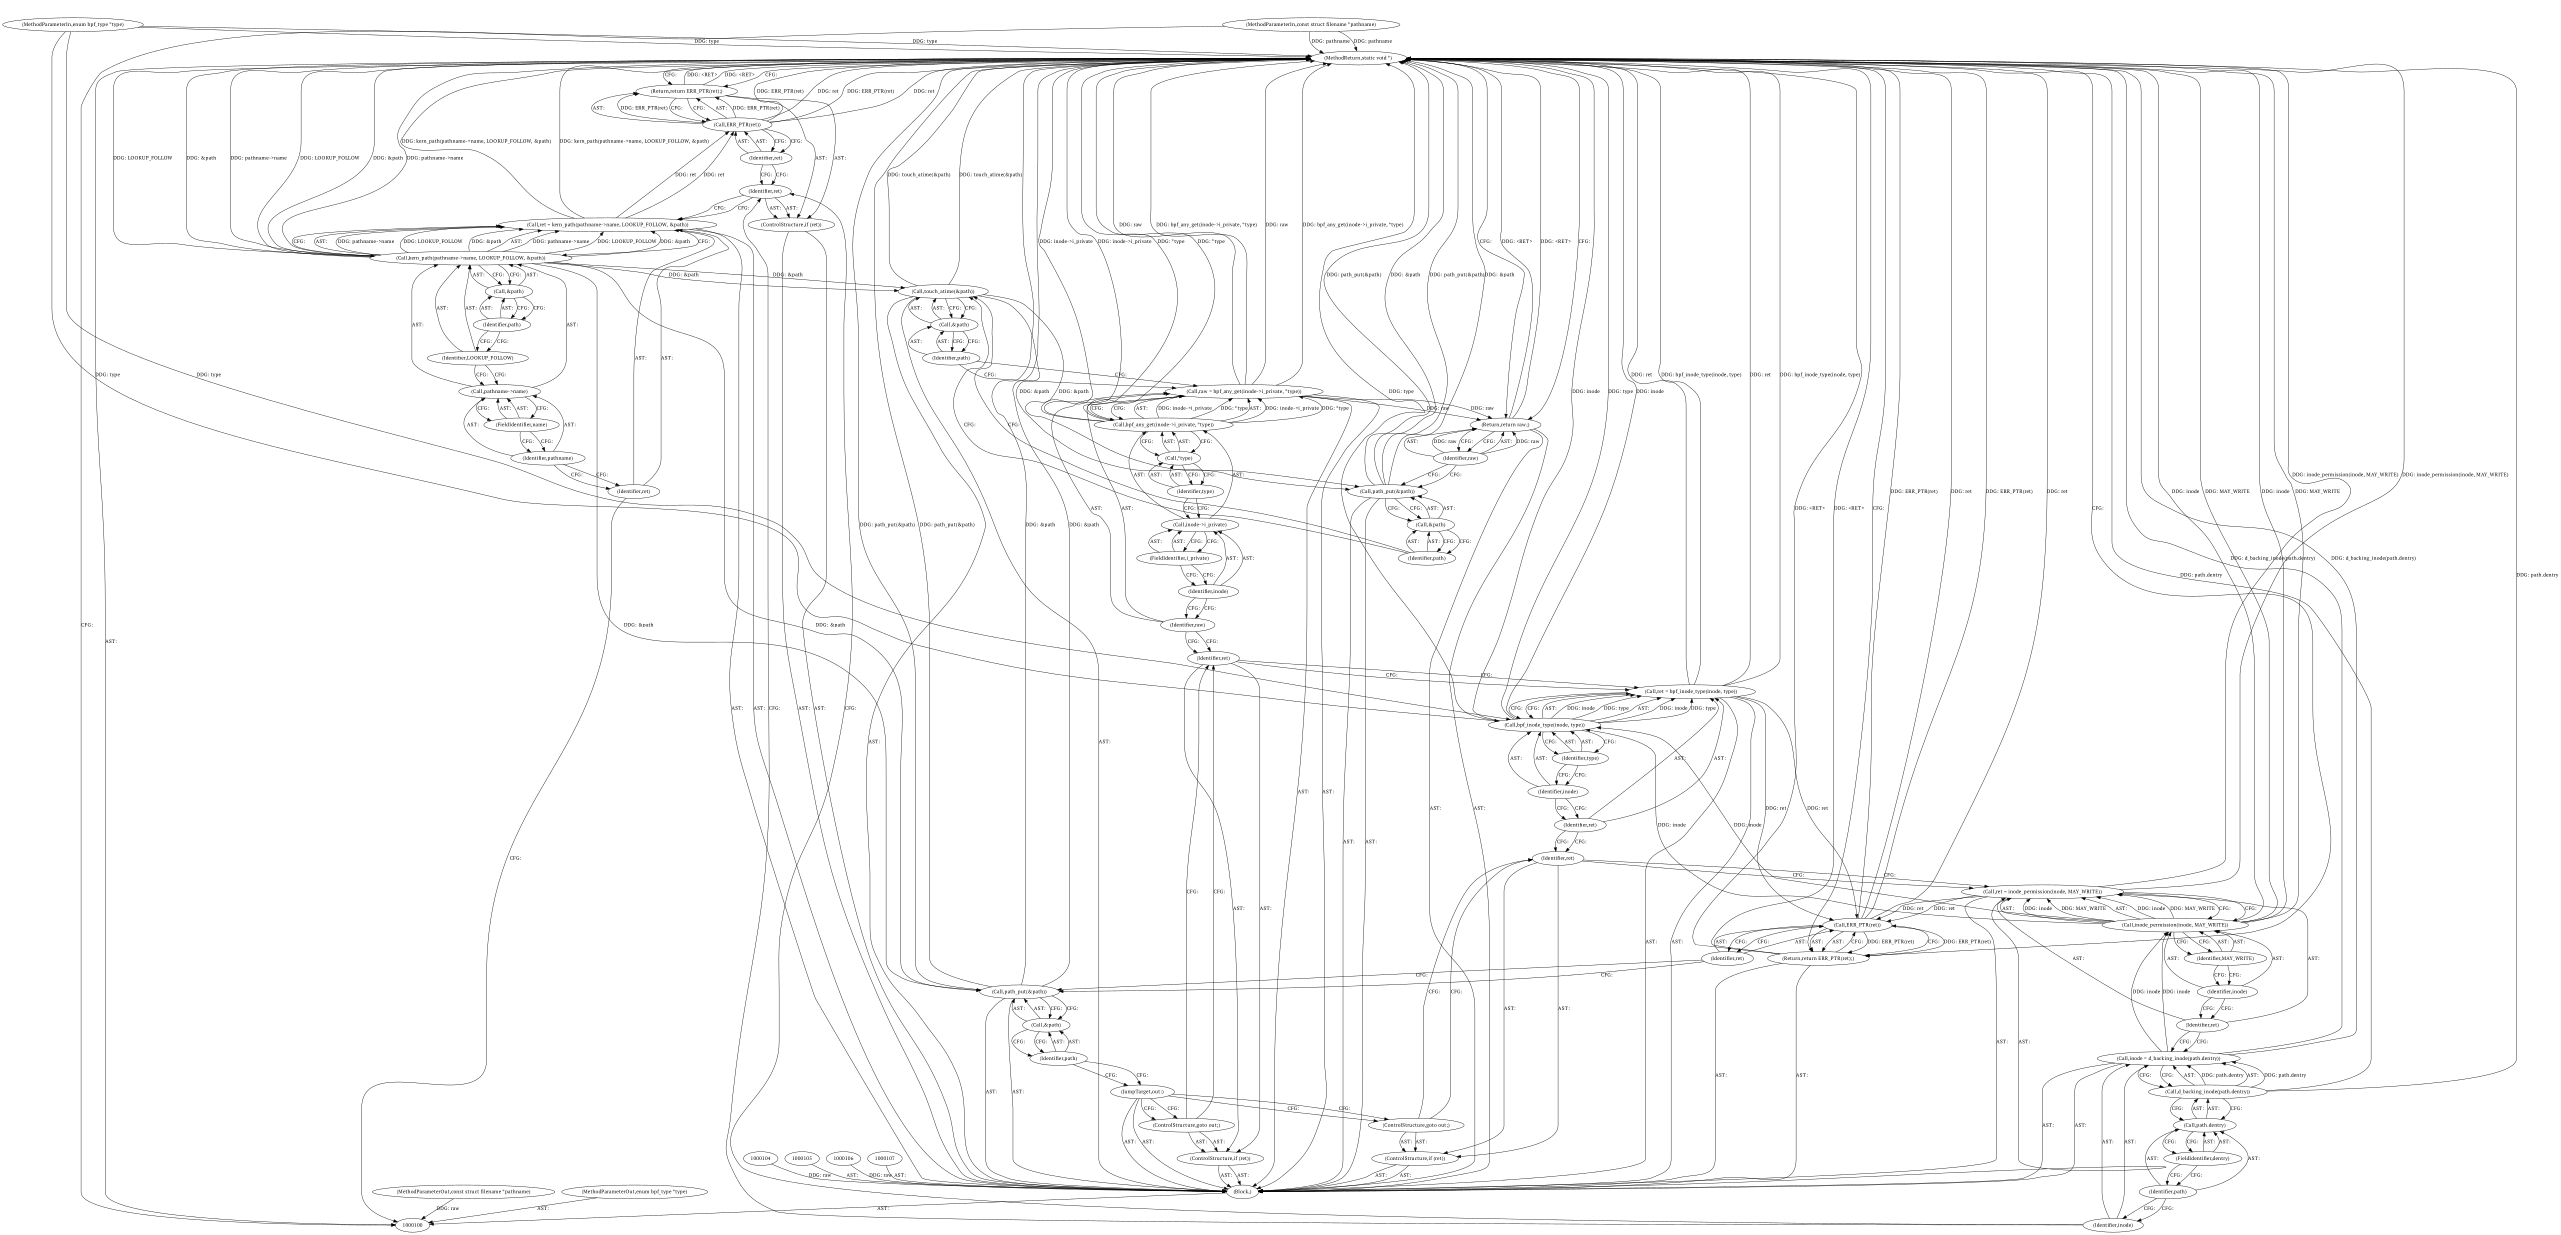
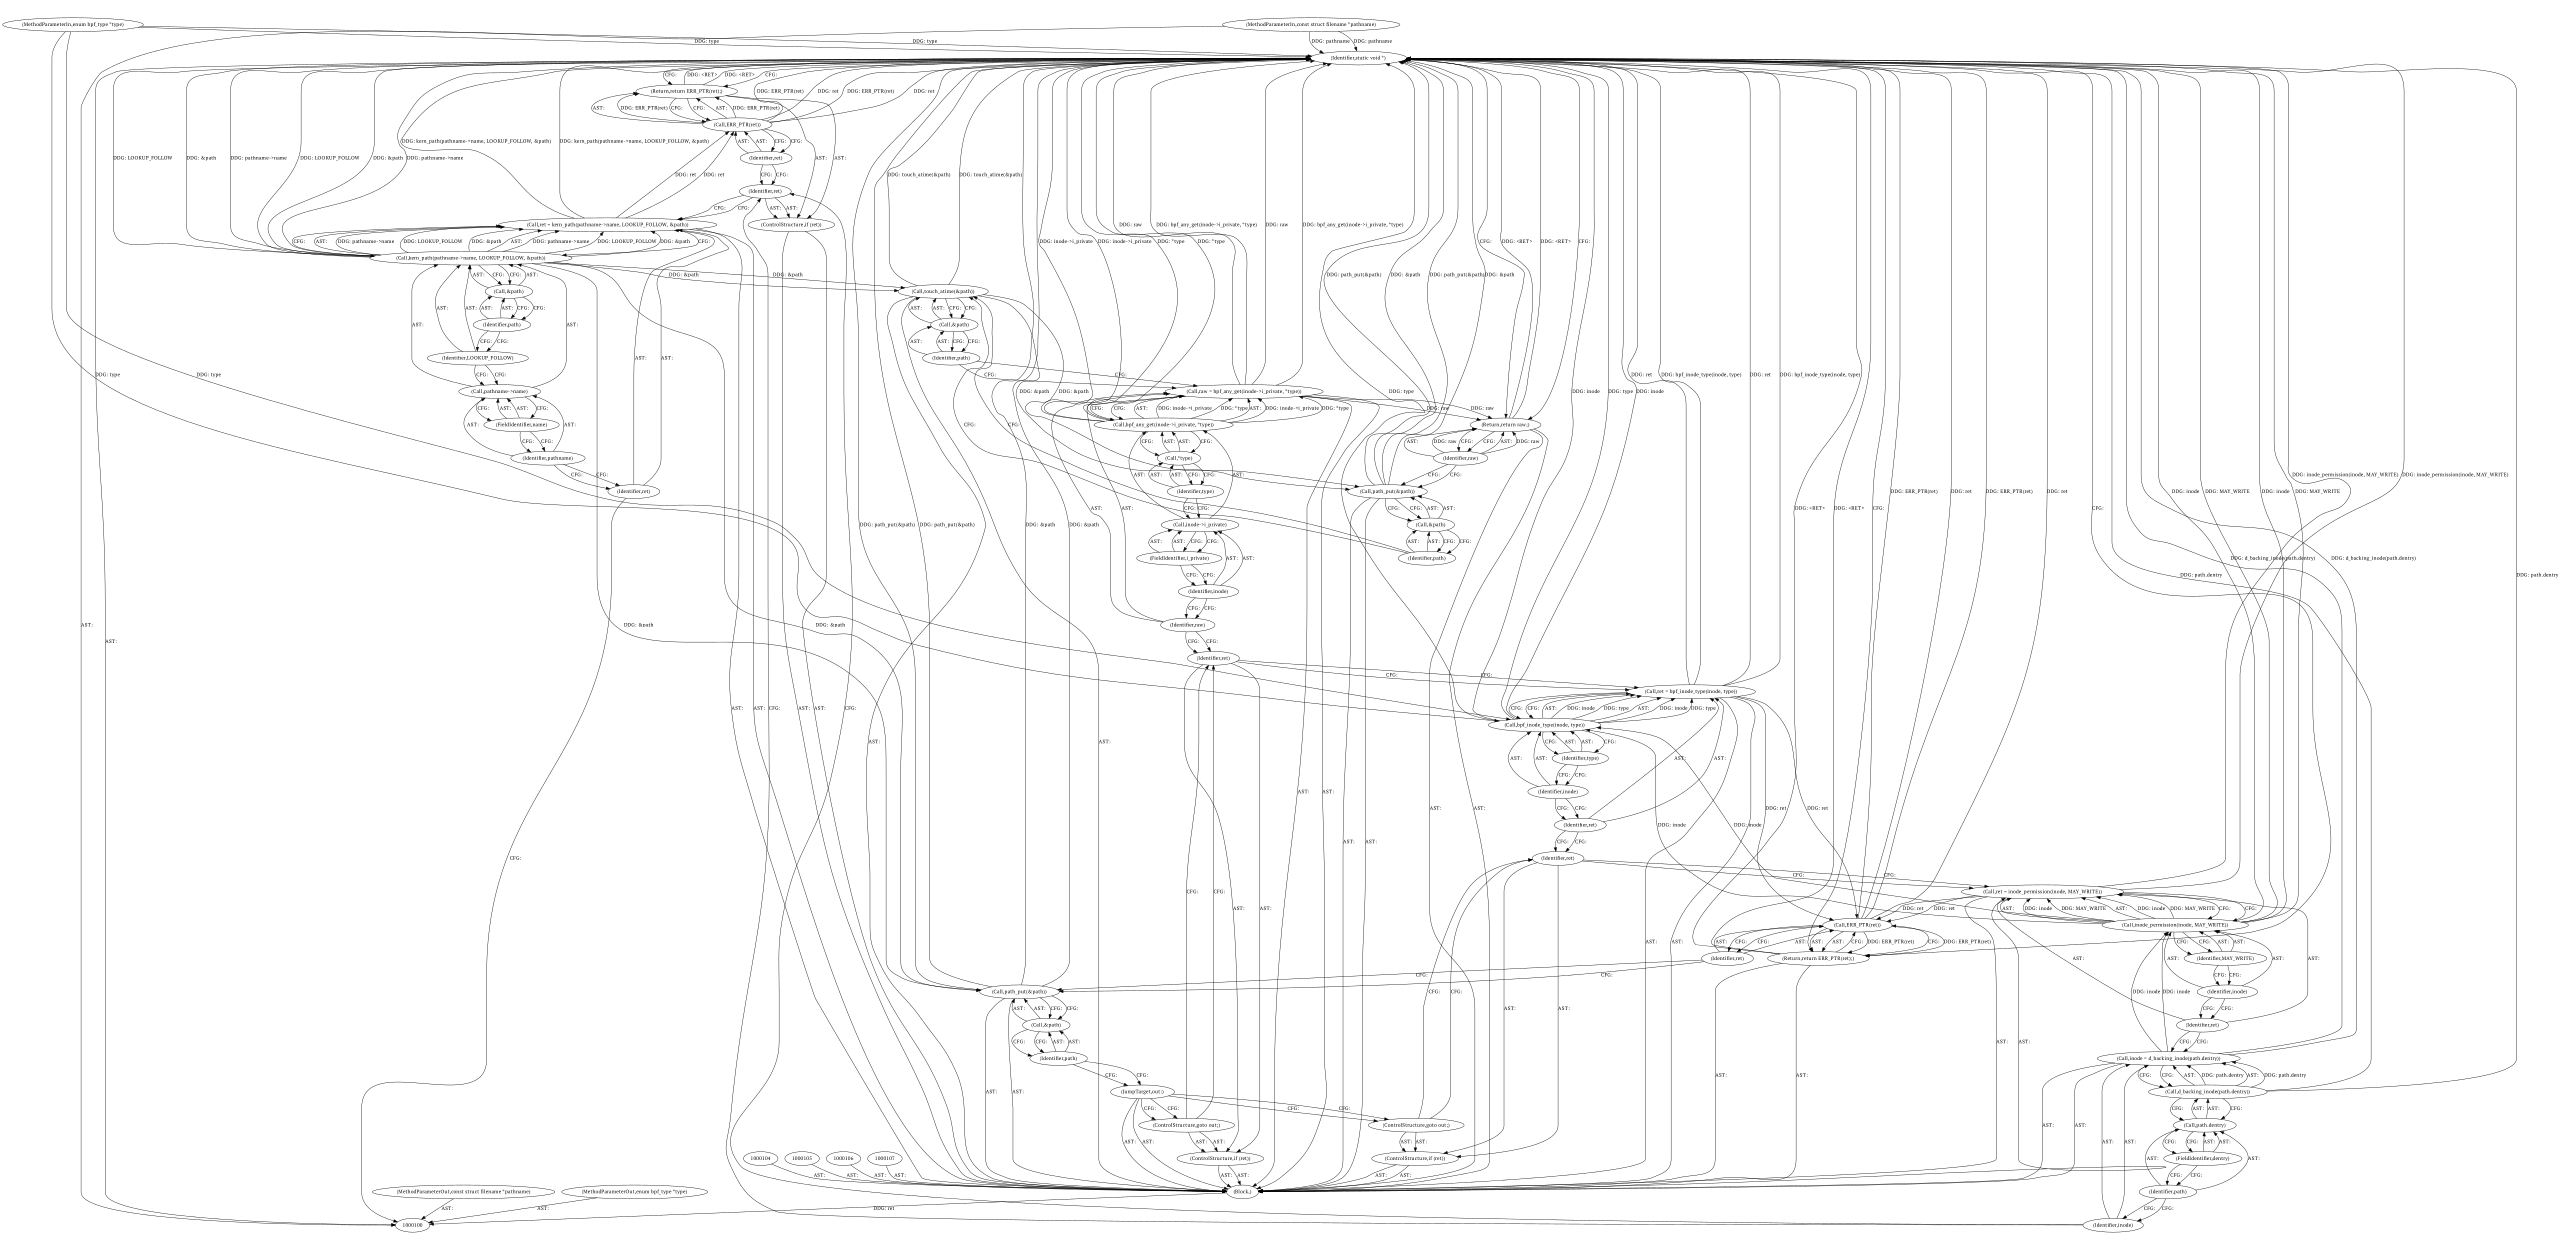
node "(MethodReturn,static void *)": label "(MethodReturn,static void *)" -> "(Identifier,static void *)"
edge "(MethodParameterIn,const struct filename *pathname)" -> "1000100": label "CFG: " -> "AST: "
edge "1000104" -> "(Block,)": label "DDG: raw" -> "AST: "
edge "1000106" -> "(Block,)": label "DDG: raw" -> "AST: "
edge "(MethodParameterOut,const struct filename *pathname)" -> "1000100": label "DDG: raw" -> "AST: "
edge "(Block,)" -> "1000100": label "AST: " -> "DDG: ret"
